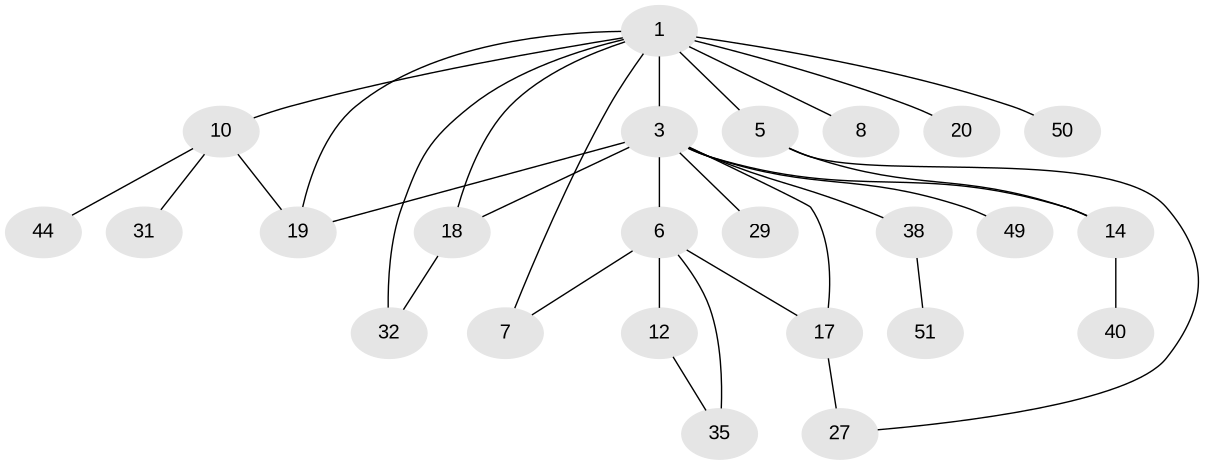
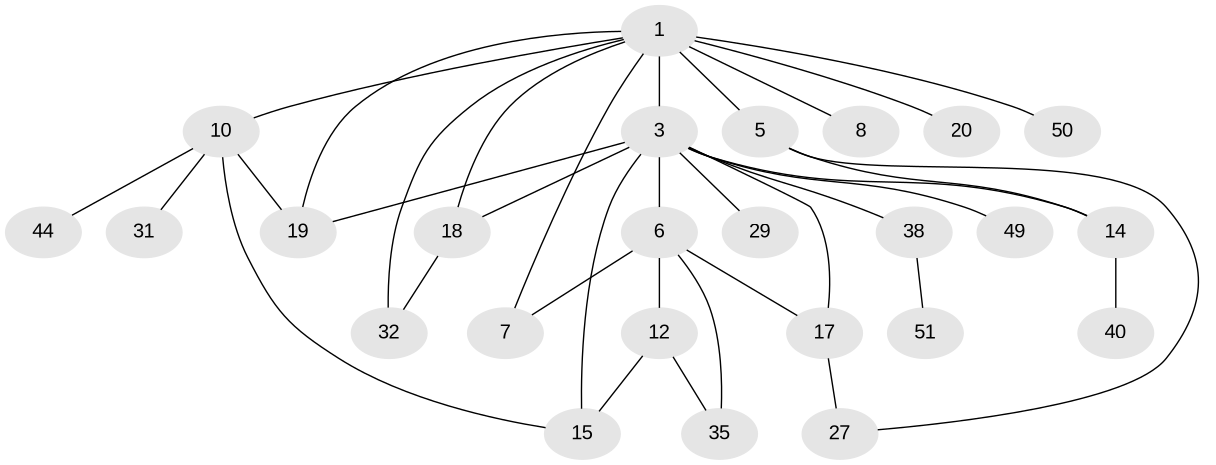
node "15": added
